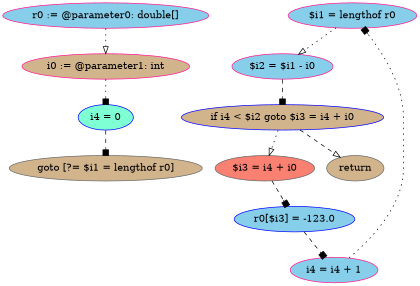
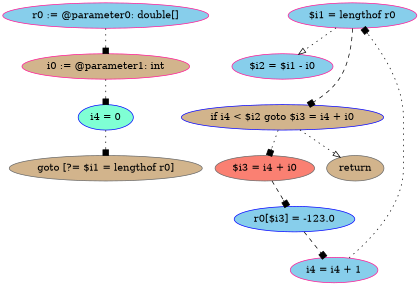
edge "r0 := @parameter0: double[]" -> "i0 := @parameter1: int": arrowhead onormal -> box
edge "$i2 = $i1 - i0" -> "if i4 < $i2 goto $i3 = i4 + i0": now "$i1 = lengthof r0" -> "if i4 < $i2 goto $i3 = i4 + i0"
edge "i4 = 0" -> "goto [?= $i1 = lengthof r0]": style dashed -> dotted
edge "if i4 < $i2 goto $i3 = i4 + i0" -> "$i3 = i4 + i0": arrowhead onormal -> box
edge "if i4 < $i2 goto $i3 = i4 + i0" -> "return": style dashed -> dotted
